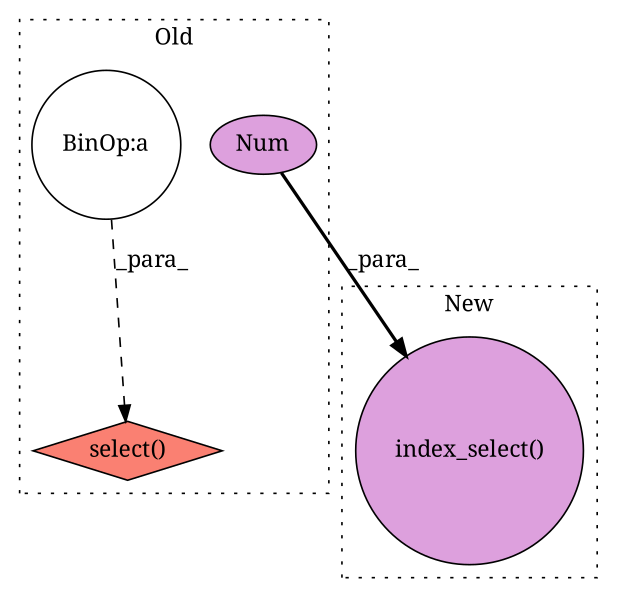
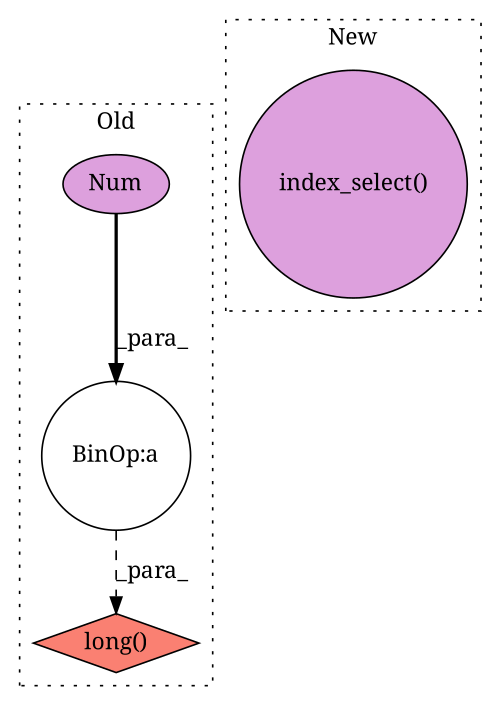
edge "Num" -> "index_select()": now "Num" -> "BinOp:a"
node "select()": label "select()" -> "long()"
